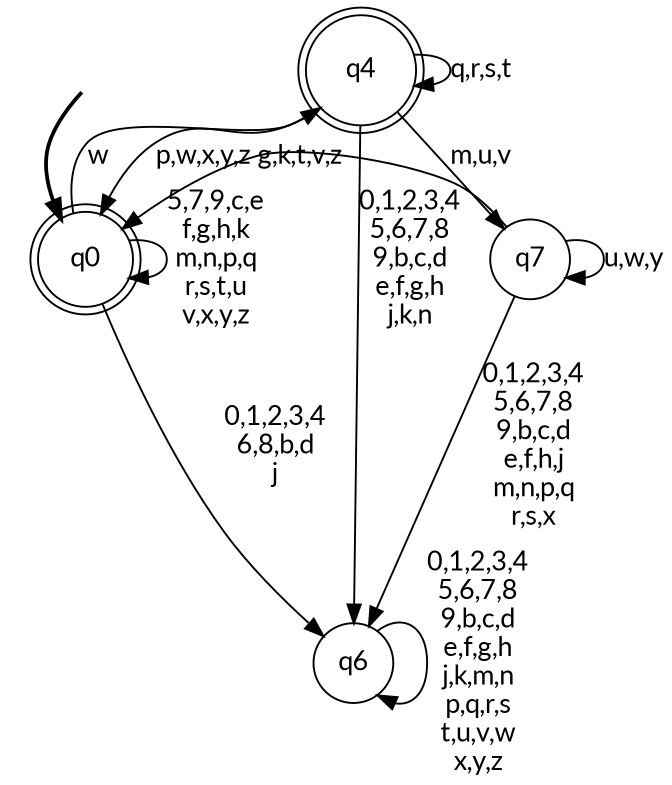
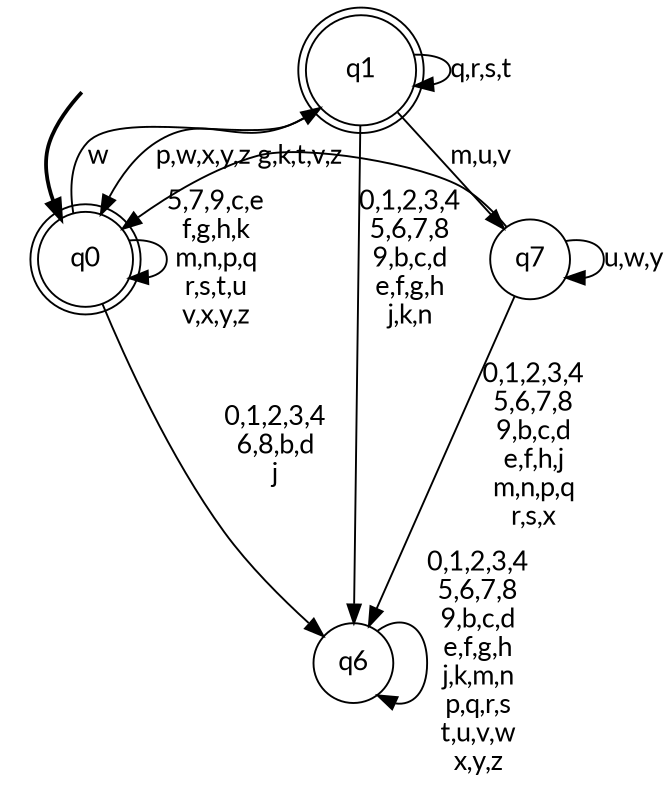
node "q4": label "q4" -> "q1"
